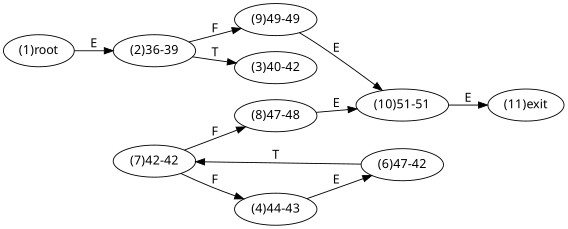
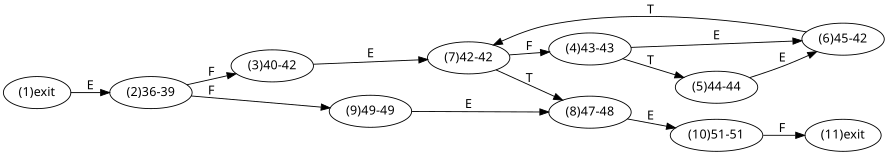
node "(1)root": label "(1)root" -> "(1)exit"
edge "(2)36-39" -> "(3)40-42": label "T" -> "F"
edge "(9)49-49" -> "(10)51-51": now "(9)49-49" -> "(8)47-48"
edge "(3)40-42" -> "(7)42-42": added, label "E"
node "(5)44-44": added
edge "(10)51-51" -> "(11)exit": label "E" -> "F"
edge "(7)42-42" -> "(8)47-48": label "F" -> "T"
node "(6)47-42": label "(6)47-42" -> "(6)45-42"
node "(4)44-43": label "(4)44-43" -> "(4)43-43"
